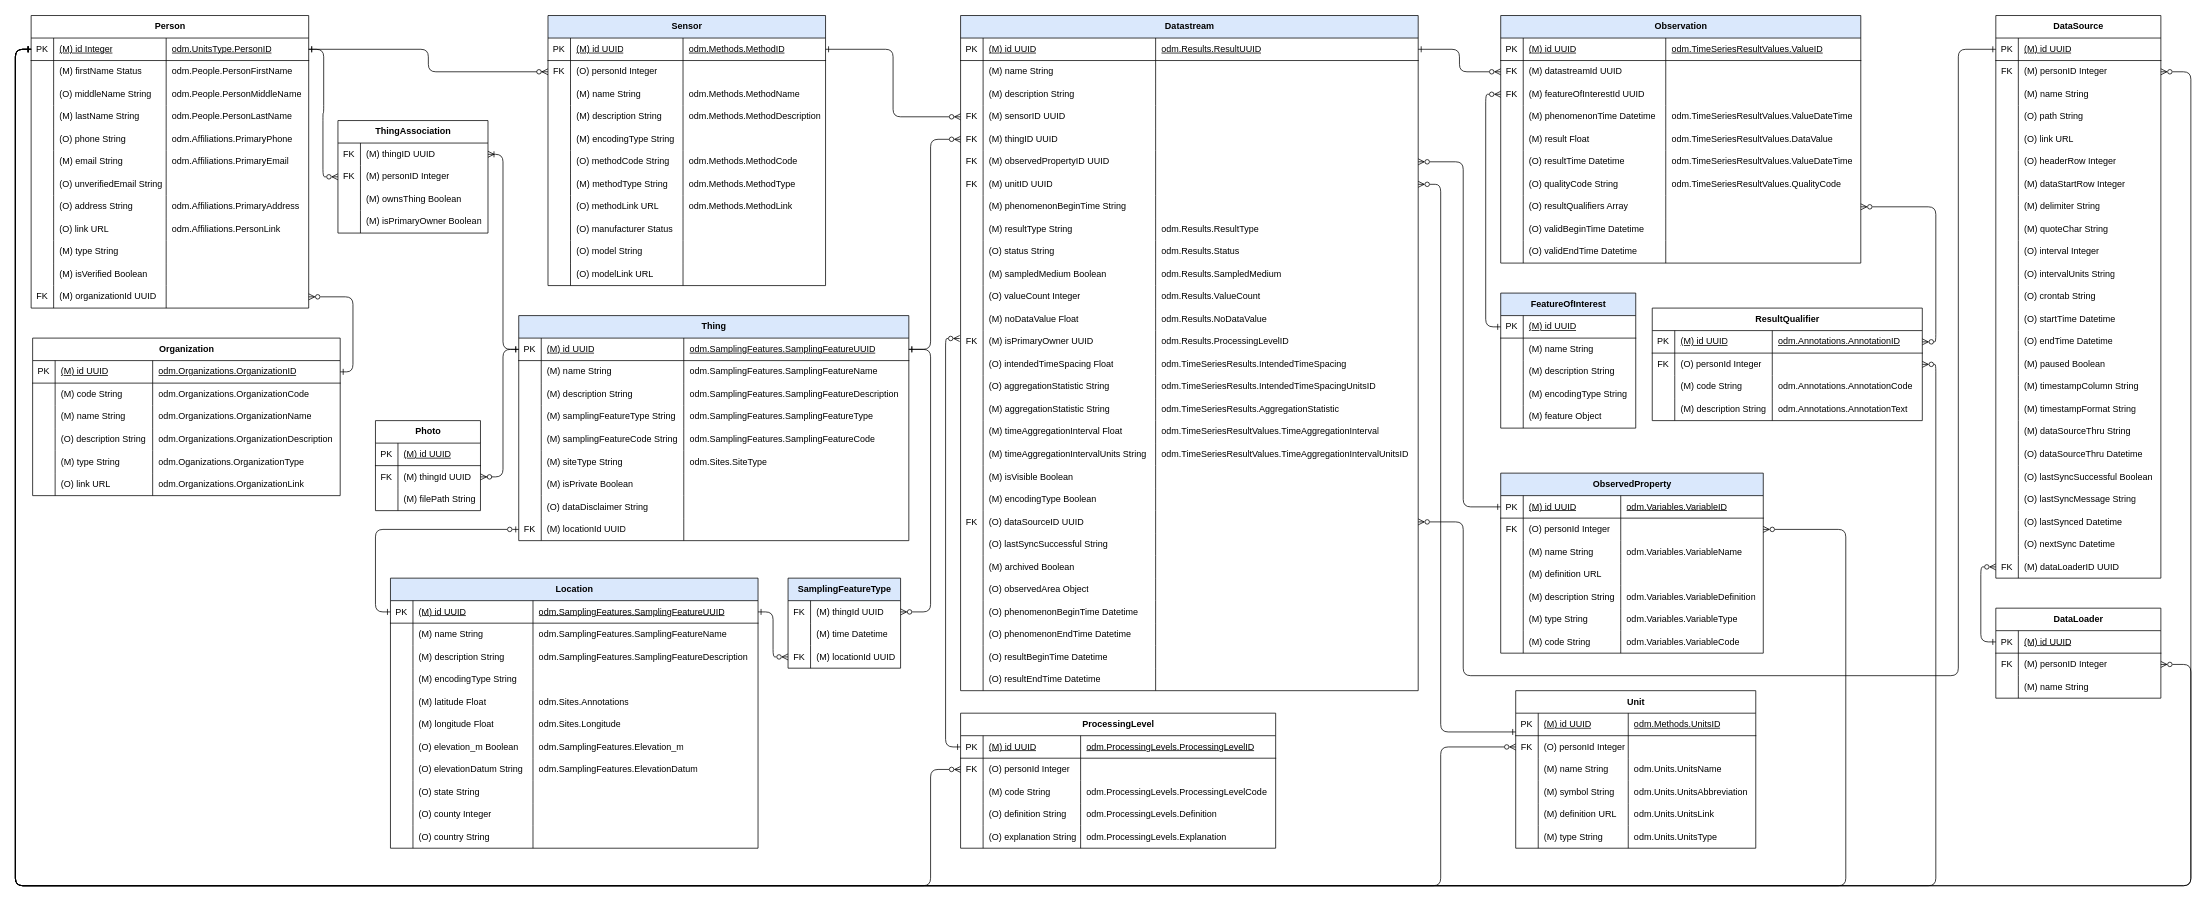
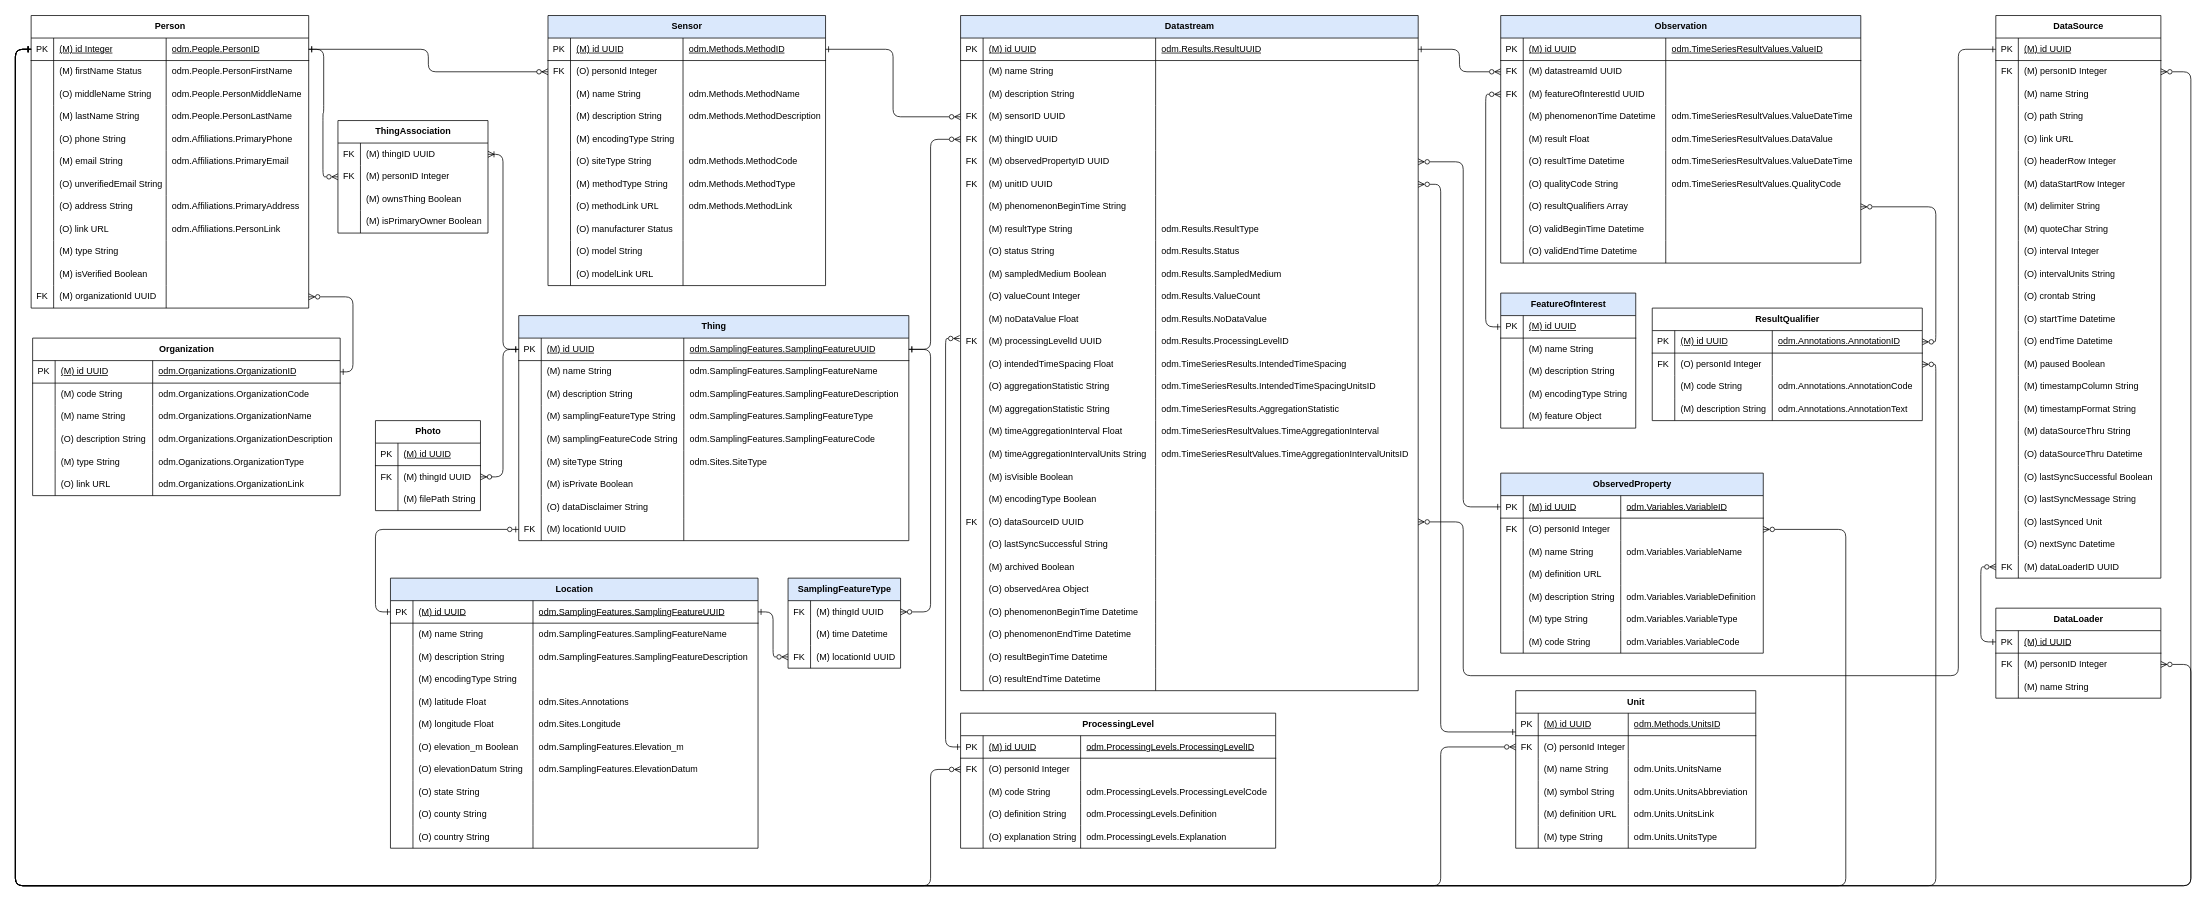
node "odm.UnitsType.PersonID": label "odm.UnitsType.PersonID" -> "odm.People.PersonID"
node "(O) methodCode String": label "(O) methodCode String" -> "(O) siteType String"
node "(M) isPrimaryOwner UUID": label "(M) isPrimaryOwner UUID" -> "(M) processingLevelId UUID"
node "(O) lastSynced Datetime": label "(O) lastSynced Datetime" -> "(O) lastSynced Unit"
node "(O) county Integer": label "(O) county Integer" -> "(O) county String"
